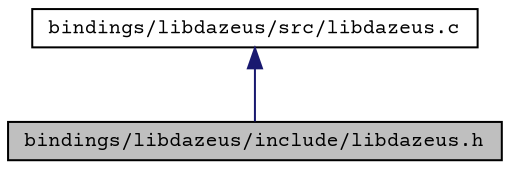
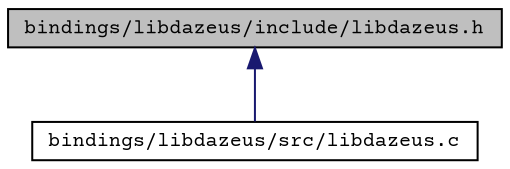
edge "bindings/libdazeus/include/libdazeus.h" -> "bindings/libdazeus/src/libdazeus.c": reversed
